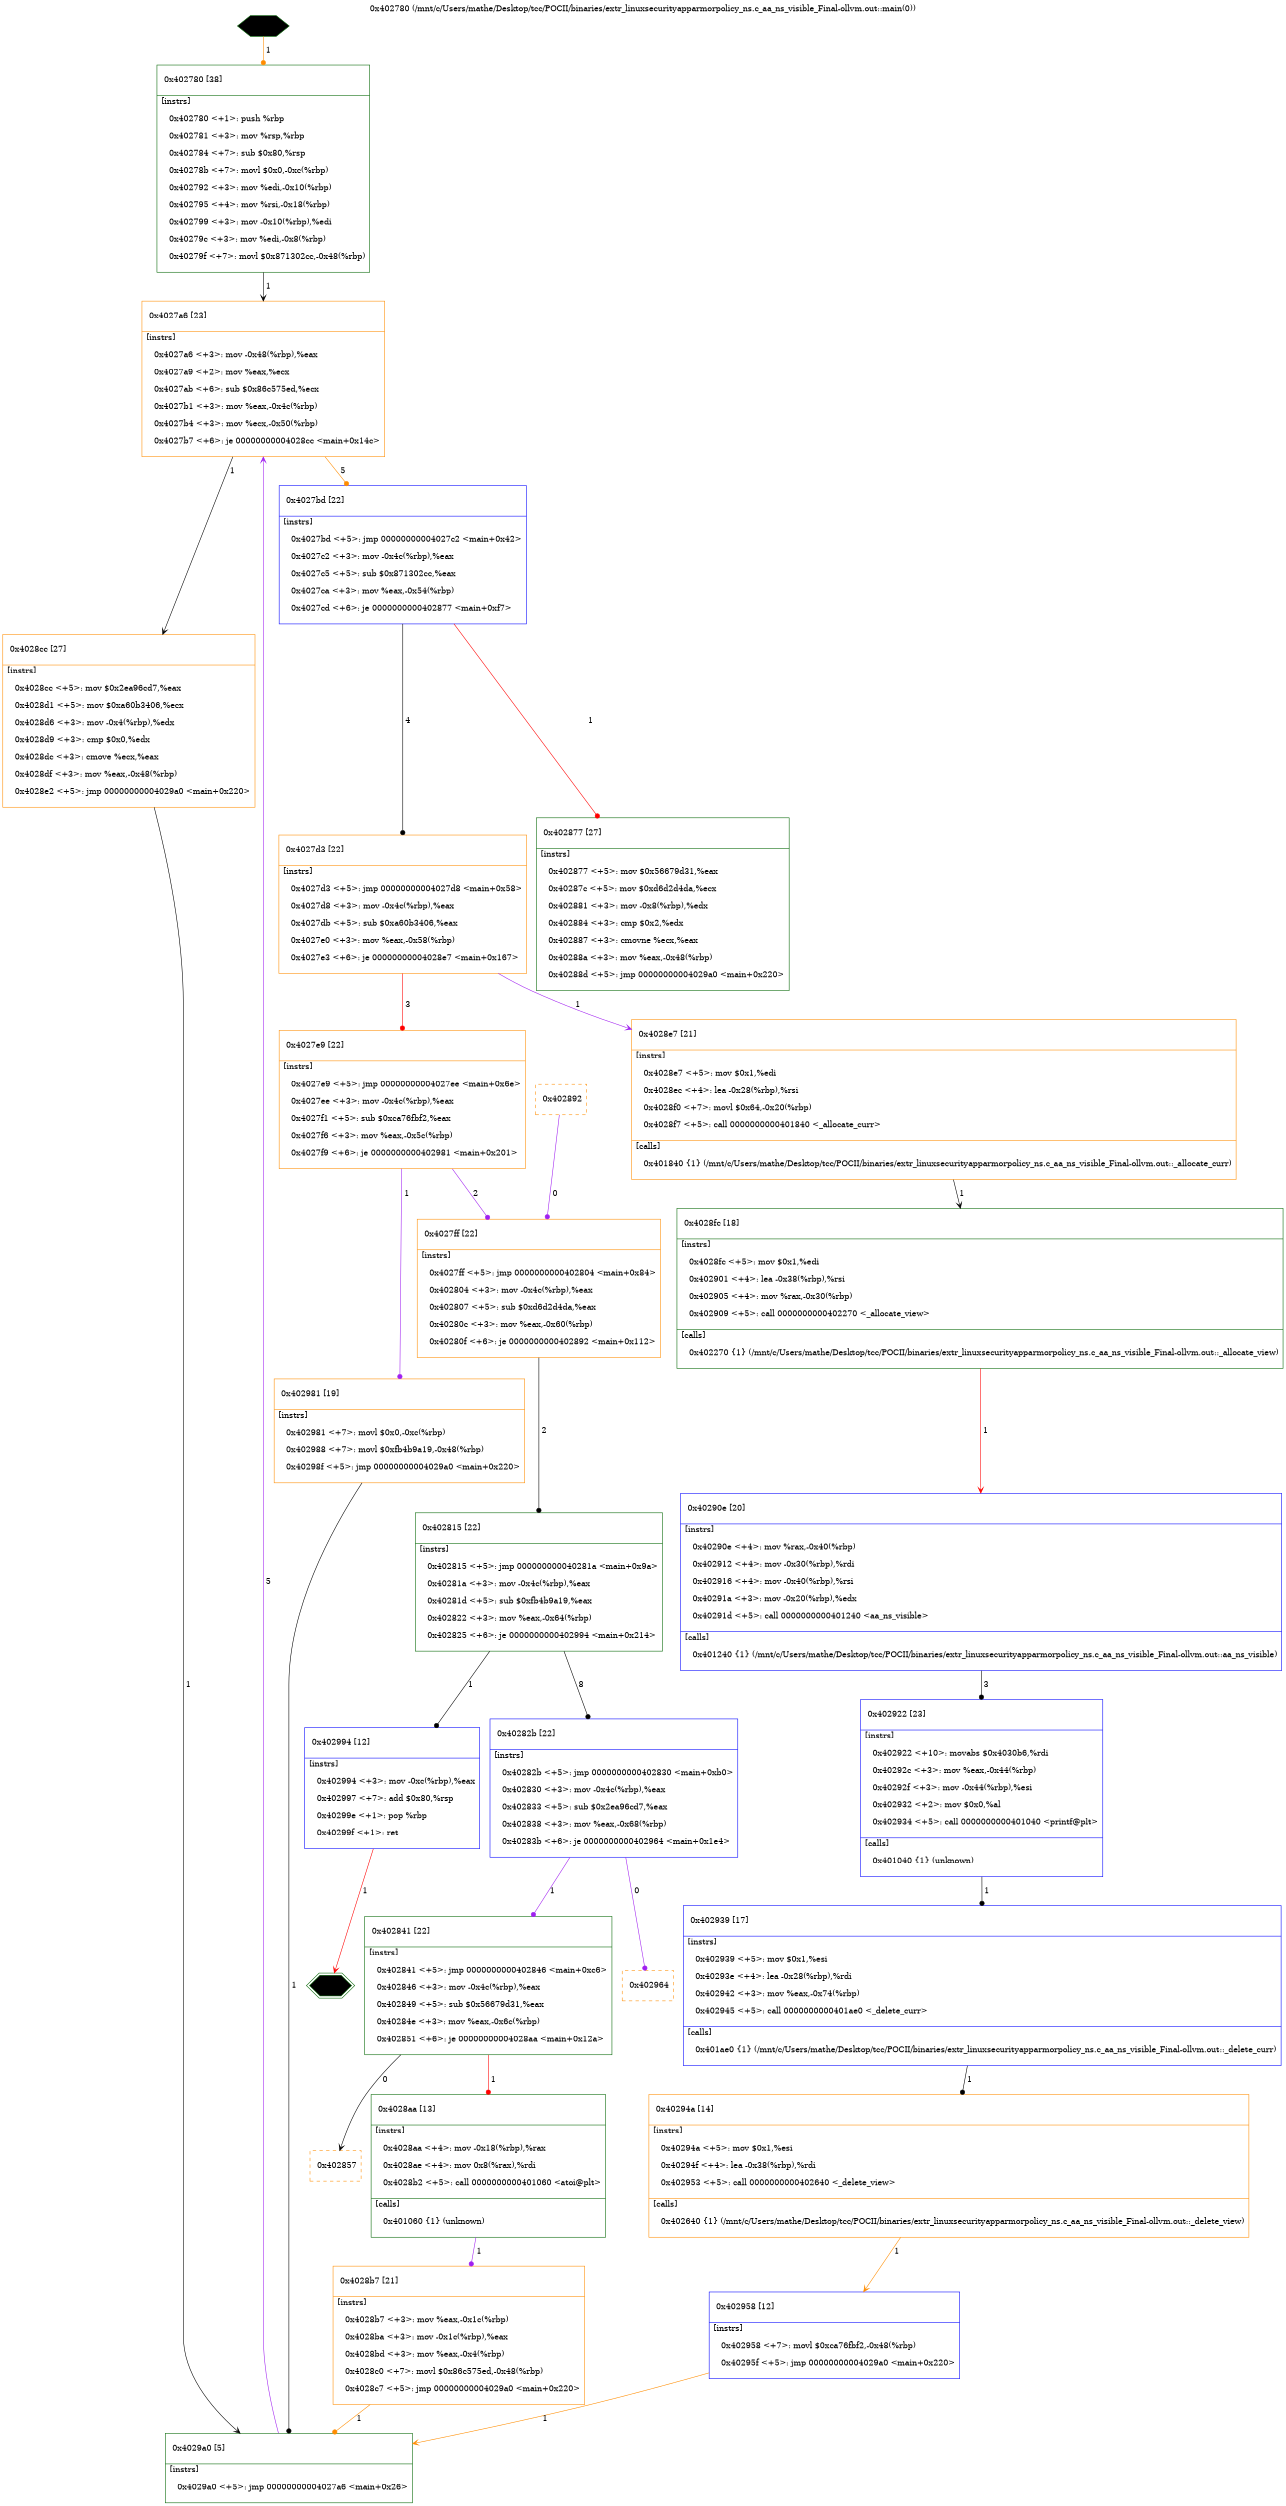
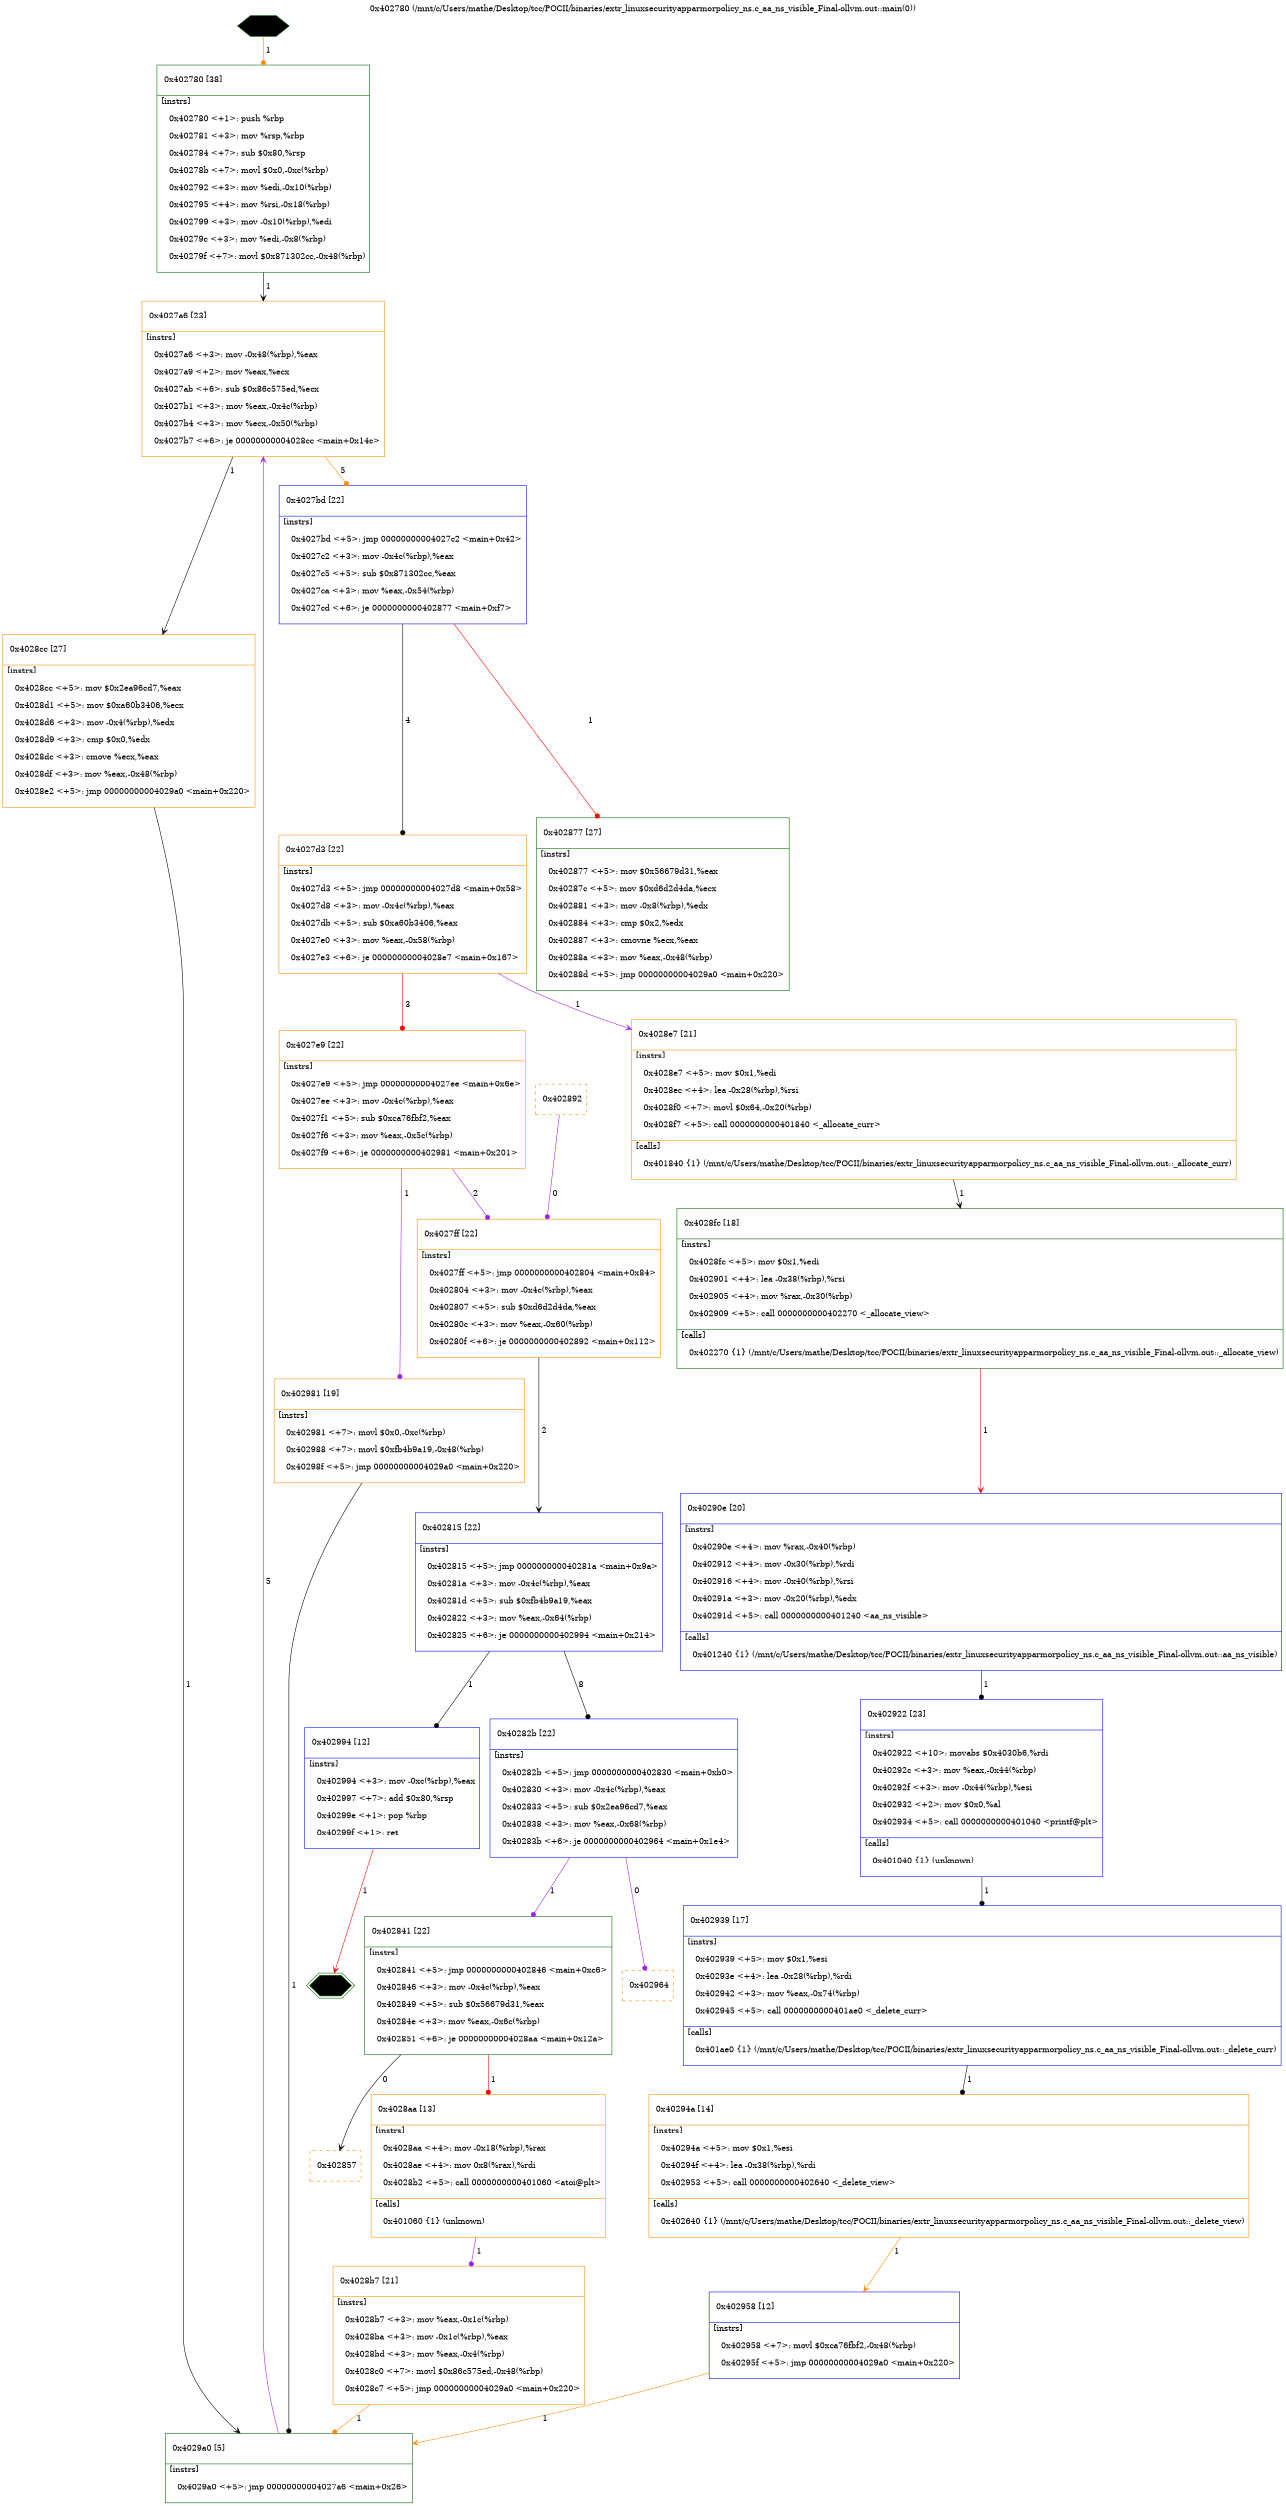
edge "0x4027ff [22]" -> "0x402815 [22]": arrowhead dot -> vee
node "0x402815 [22]": color darkgreen -> blue
edge "0x40290e [20]" -> "0x402922 [23]": label " 3" -> " 1"
node "0x4028aa [13]": color darkgreen -> darkorange
